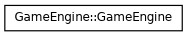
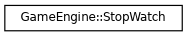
node "GameEngine::GameEngine": label "GameEngine::GameEngine" -> "GameEngine::StopWatch"
